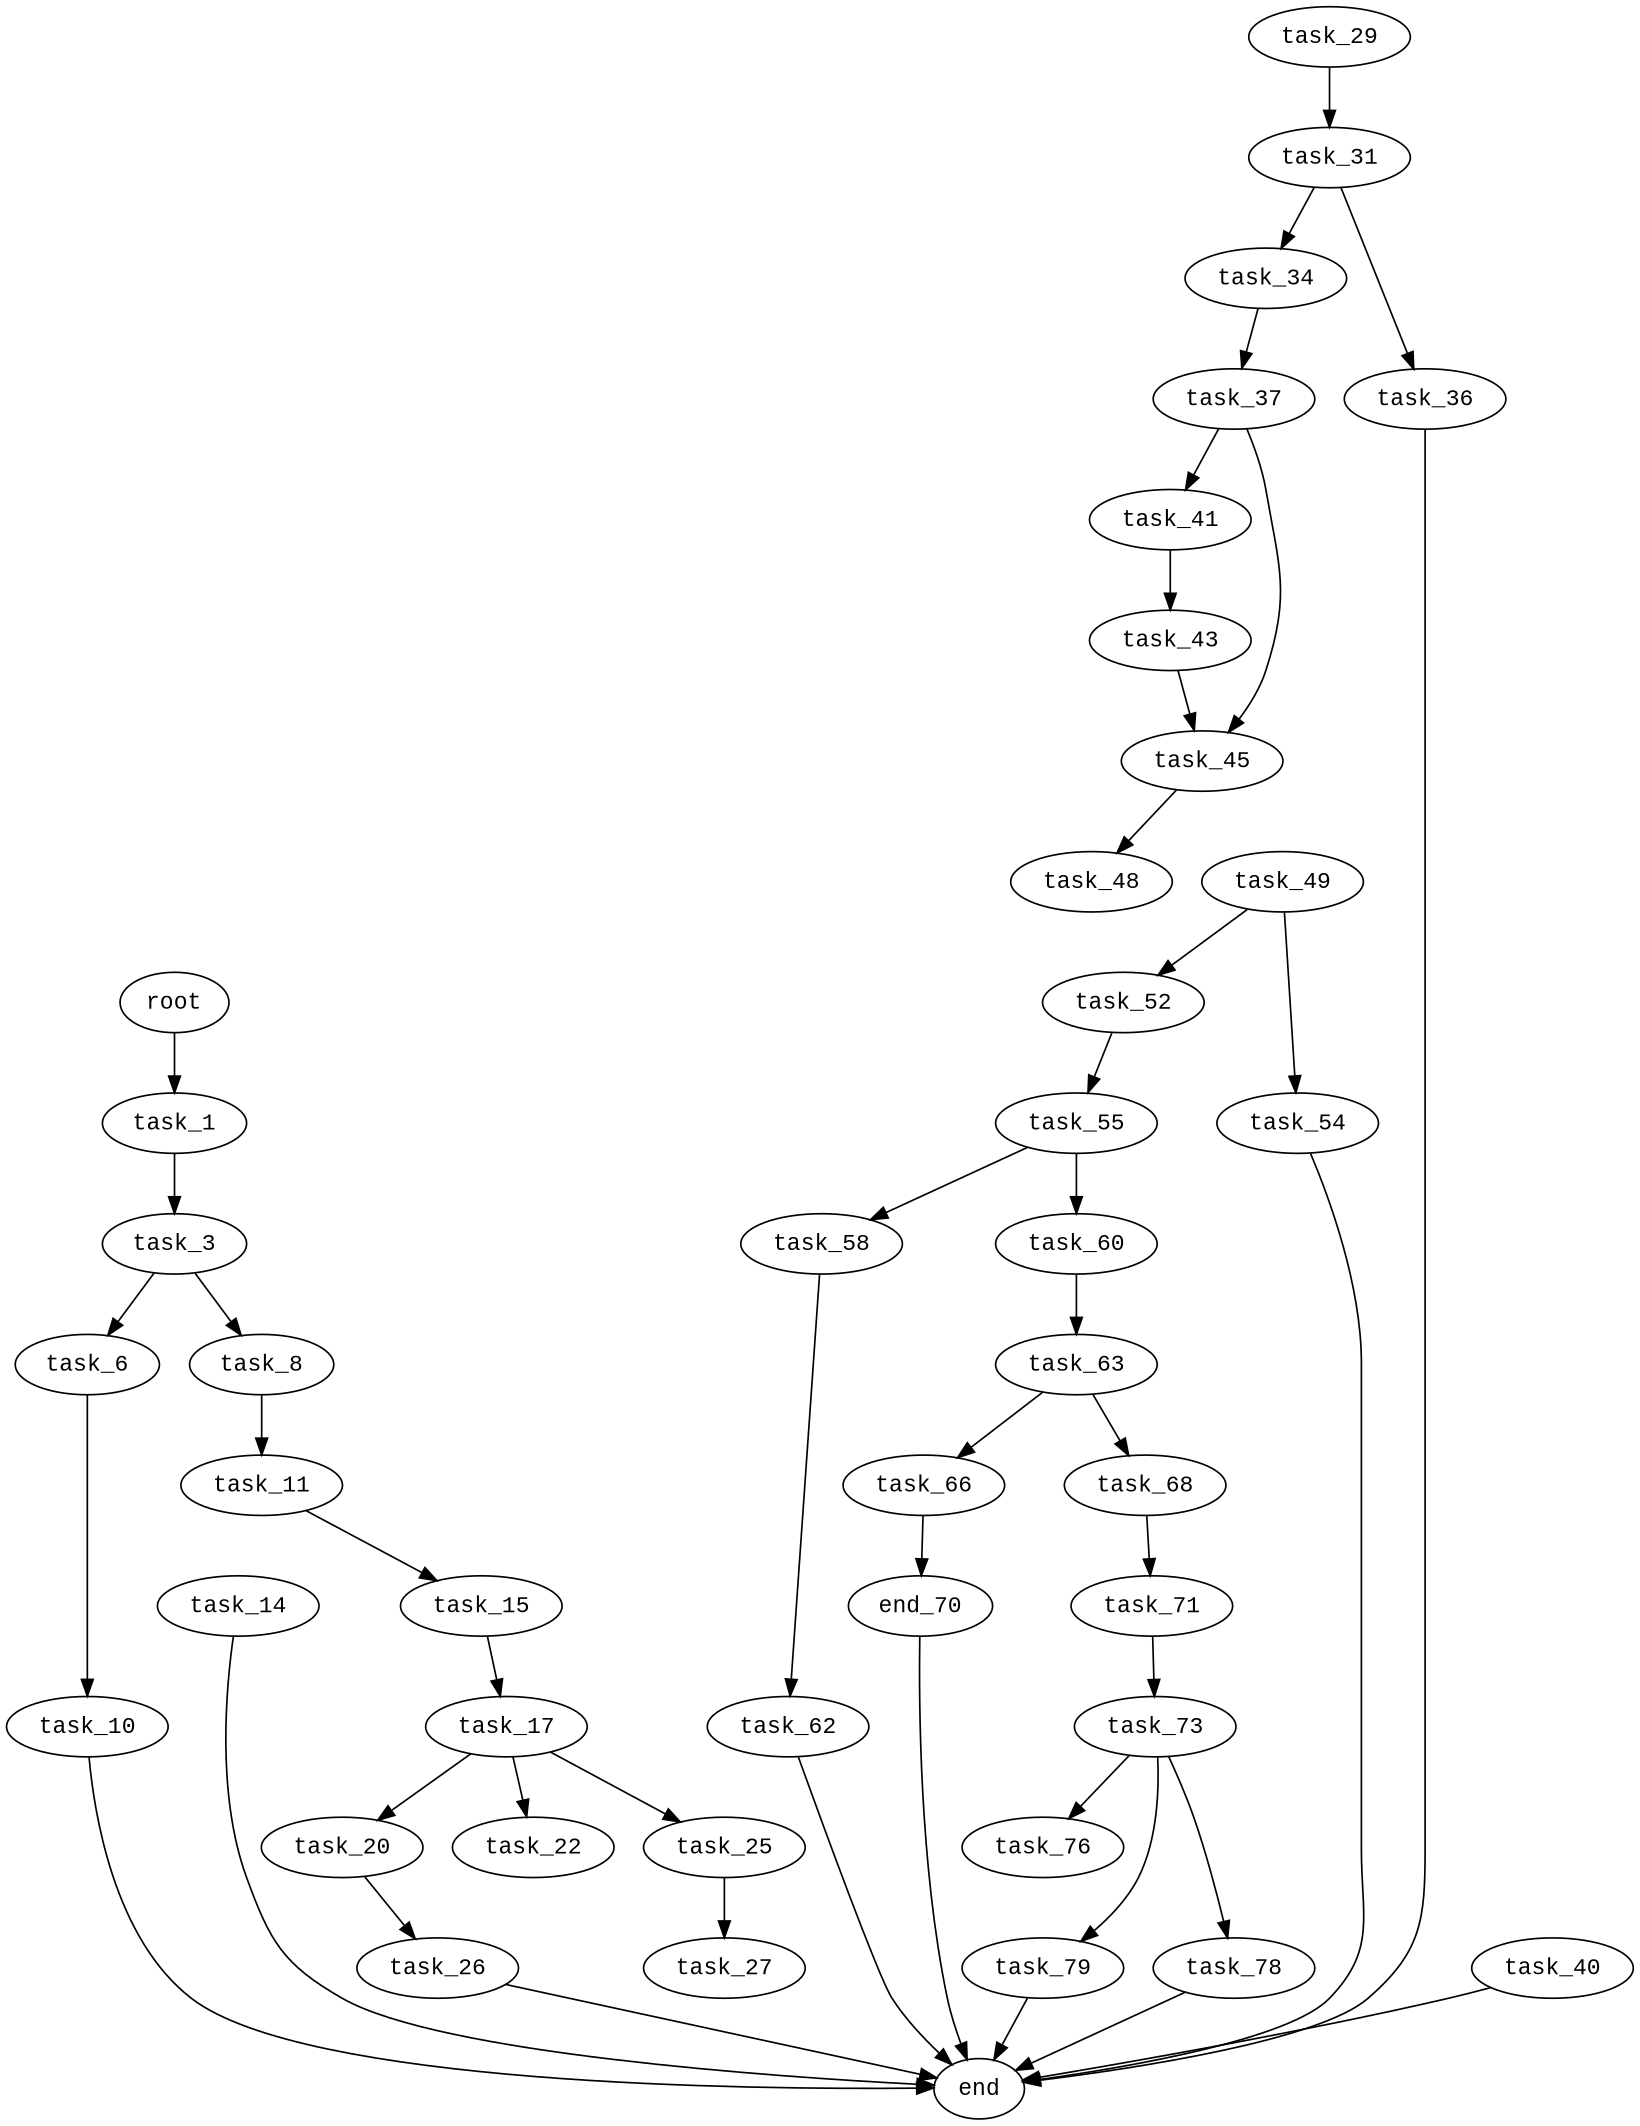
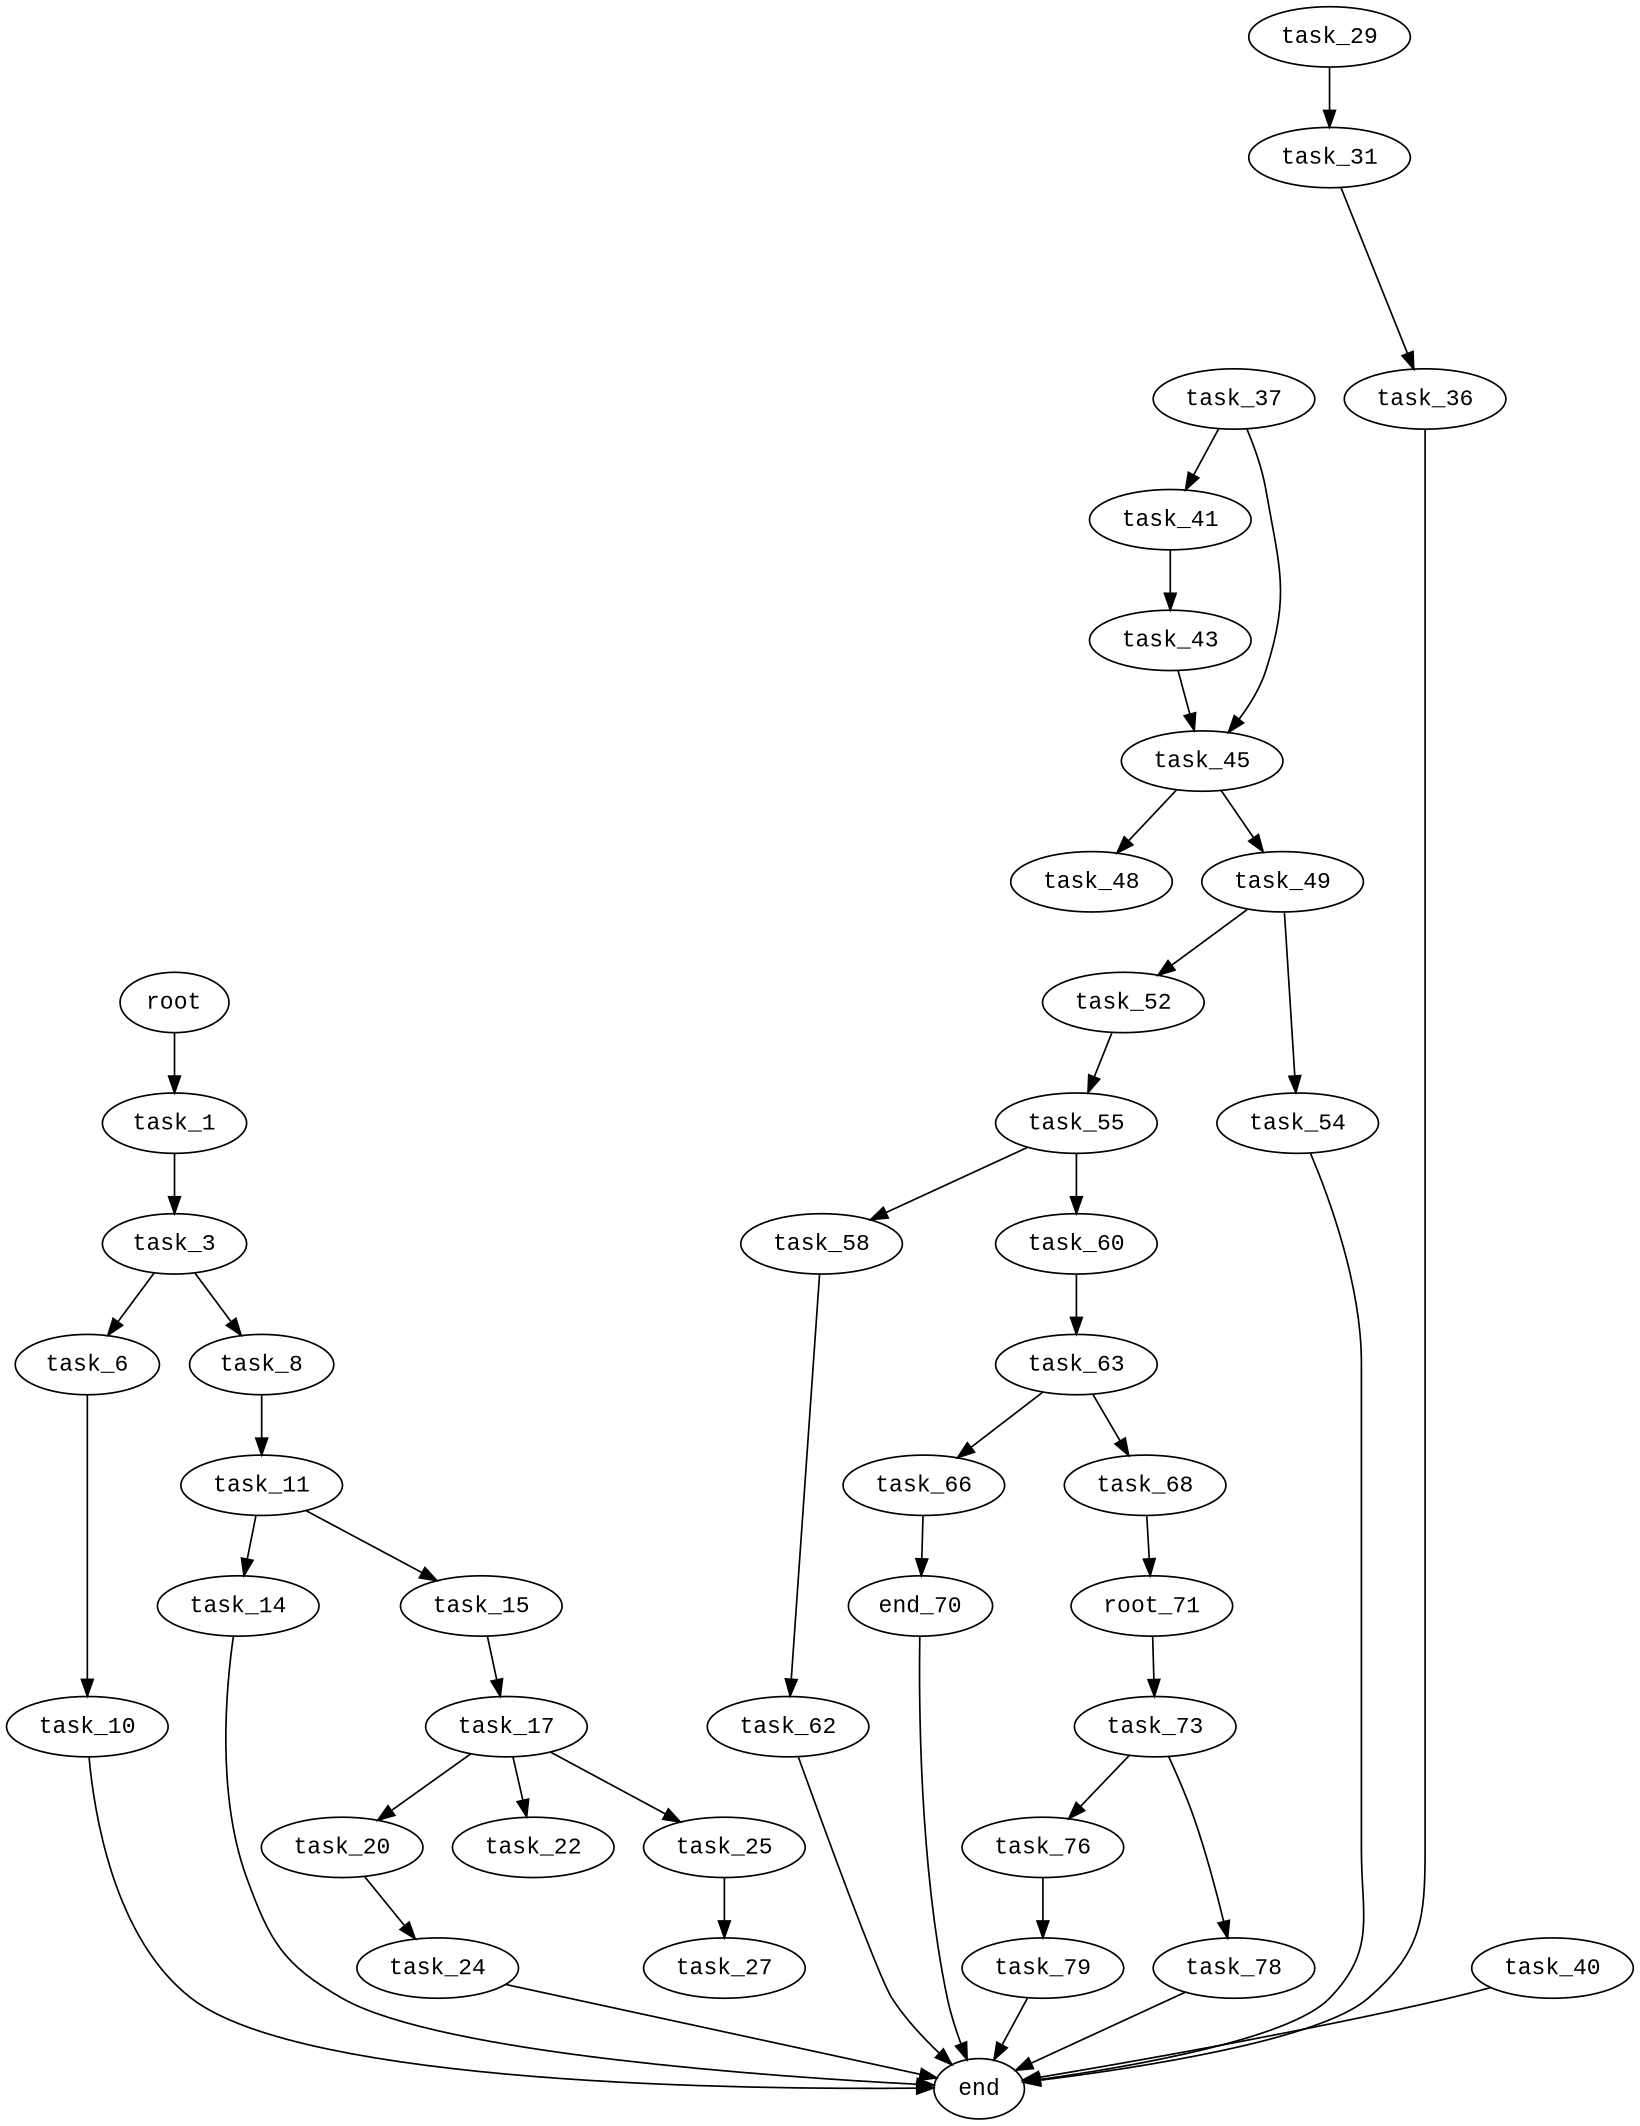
node "task_34": removed
edge "task_45" -> "task_49": added
edge "task_11" -> "task_14": added
node "task_71": label "task_71" -> "root_71"
edge "task_73" -> "task_79": now "task_76" -> "task_79"
node "task_26": label "task_26" -> "task_24"
